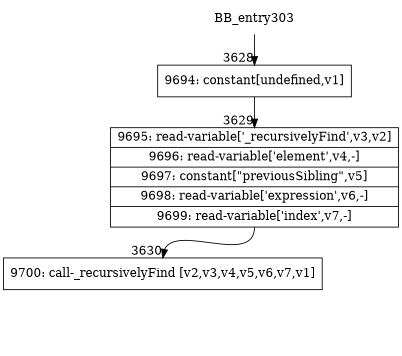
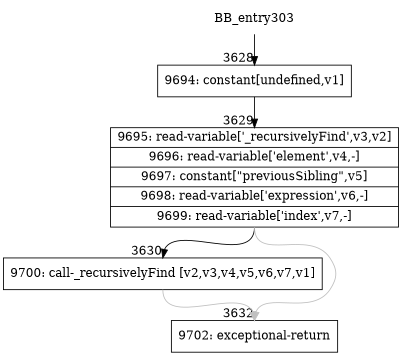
node "9702: exceptional-return": added
